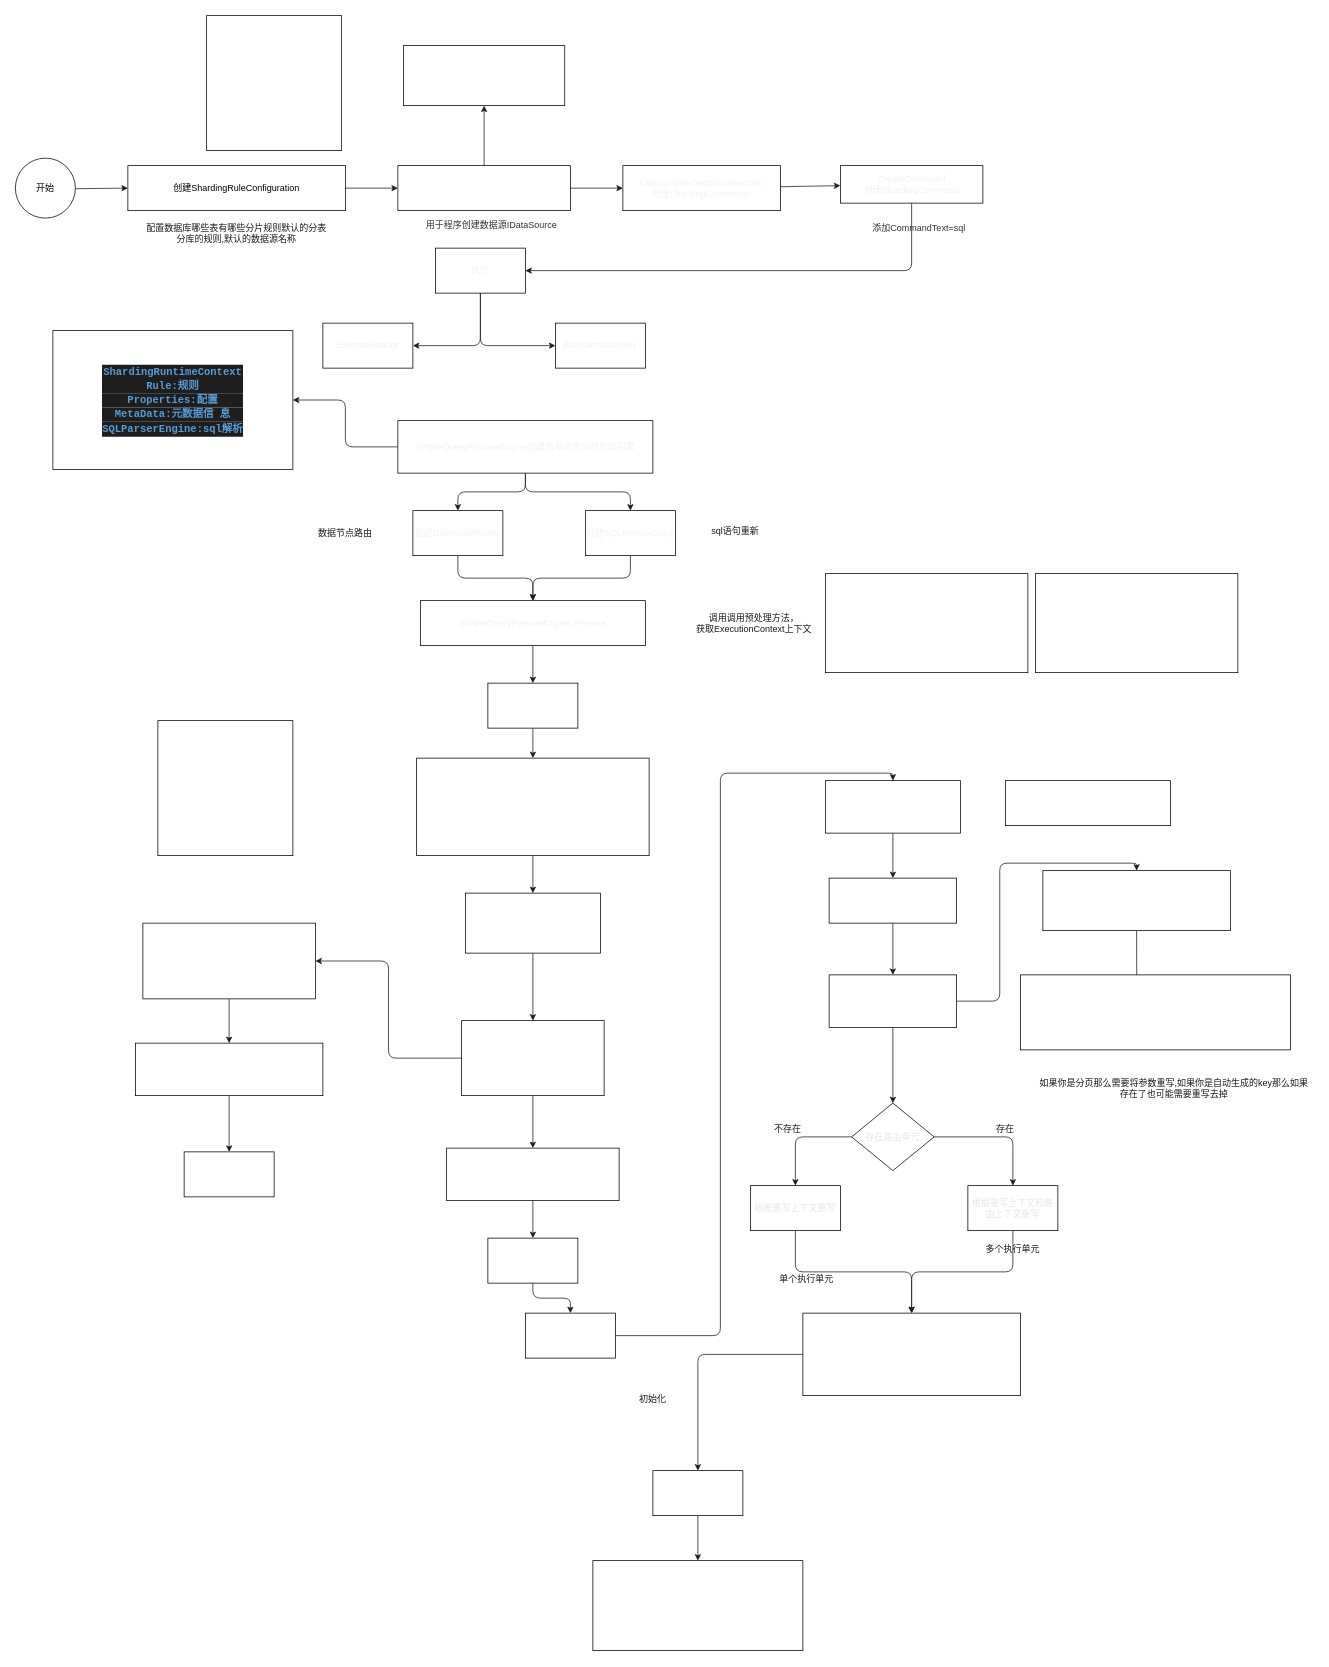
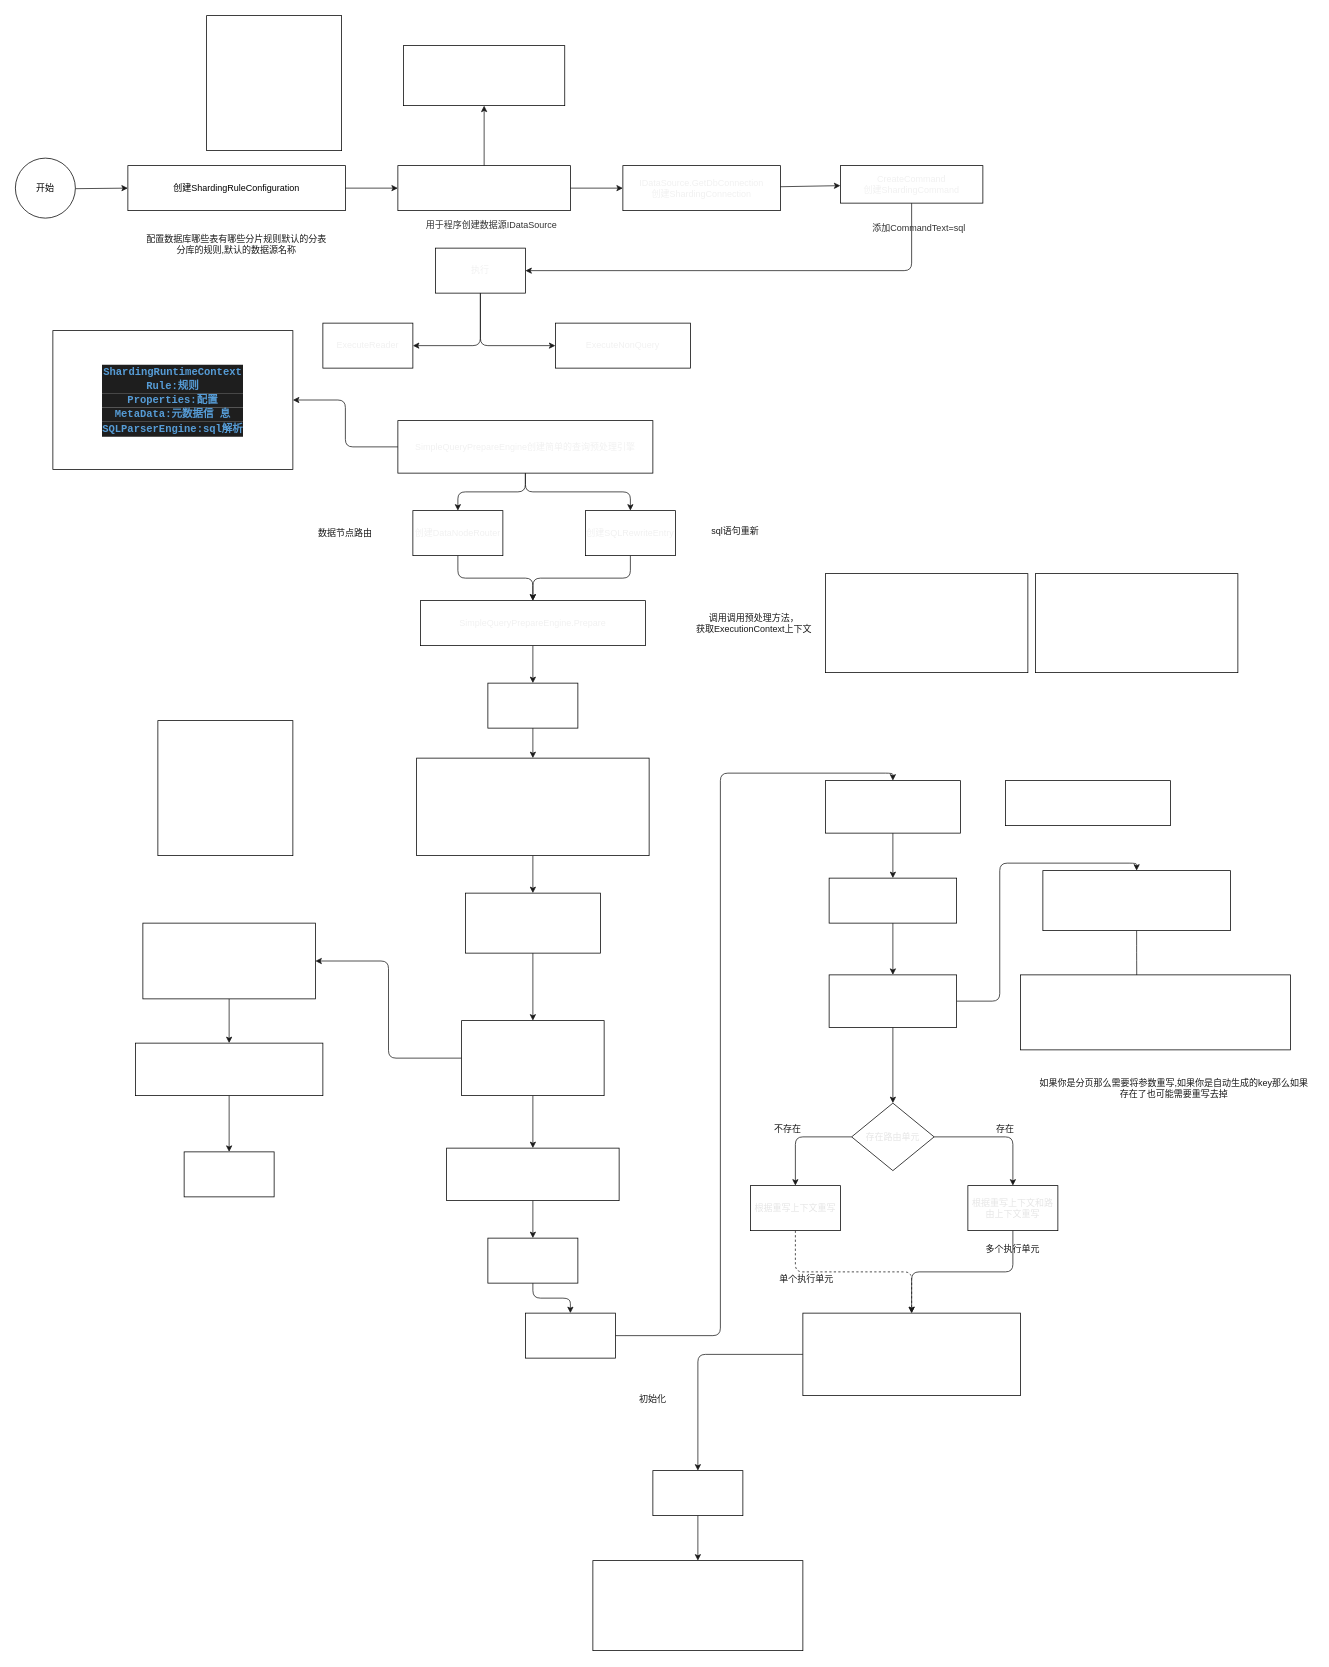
node "配置数据库哪些表有哪些分片规则默认的分表分库的规则,默认的数据源名称": moved (237, 233) -> (237, 244)
node "ExecuteNonQuery": size 90x45 -> 135x45
edge "根据重写上下文重写" -> "ExecutionContext 添加执行结果集合 List<ExecutionUnit>": style solid -> dashed
